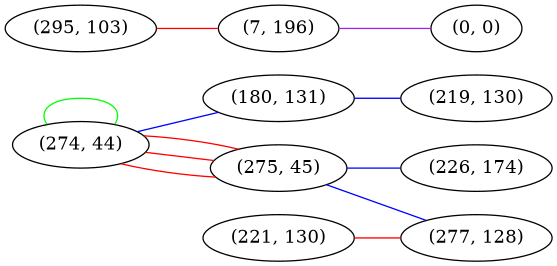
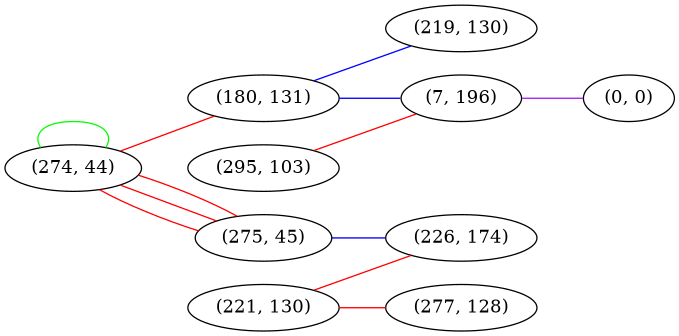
edge "(180, 131)" -- "(7, 196)": added
edge "(180, 131)" -- "(274, 44)": color blue -> red
edge "(275, 45)" -- "(277, 128)": removed
edge "(226, 174)" -- "(221, 130)": added
